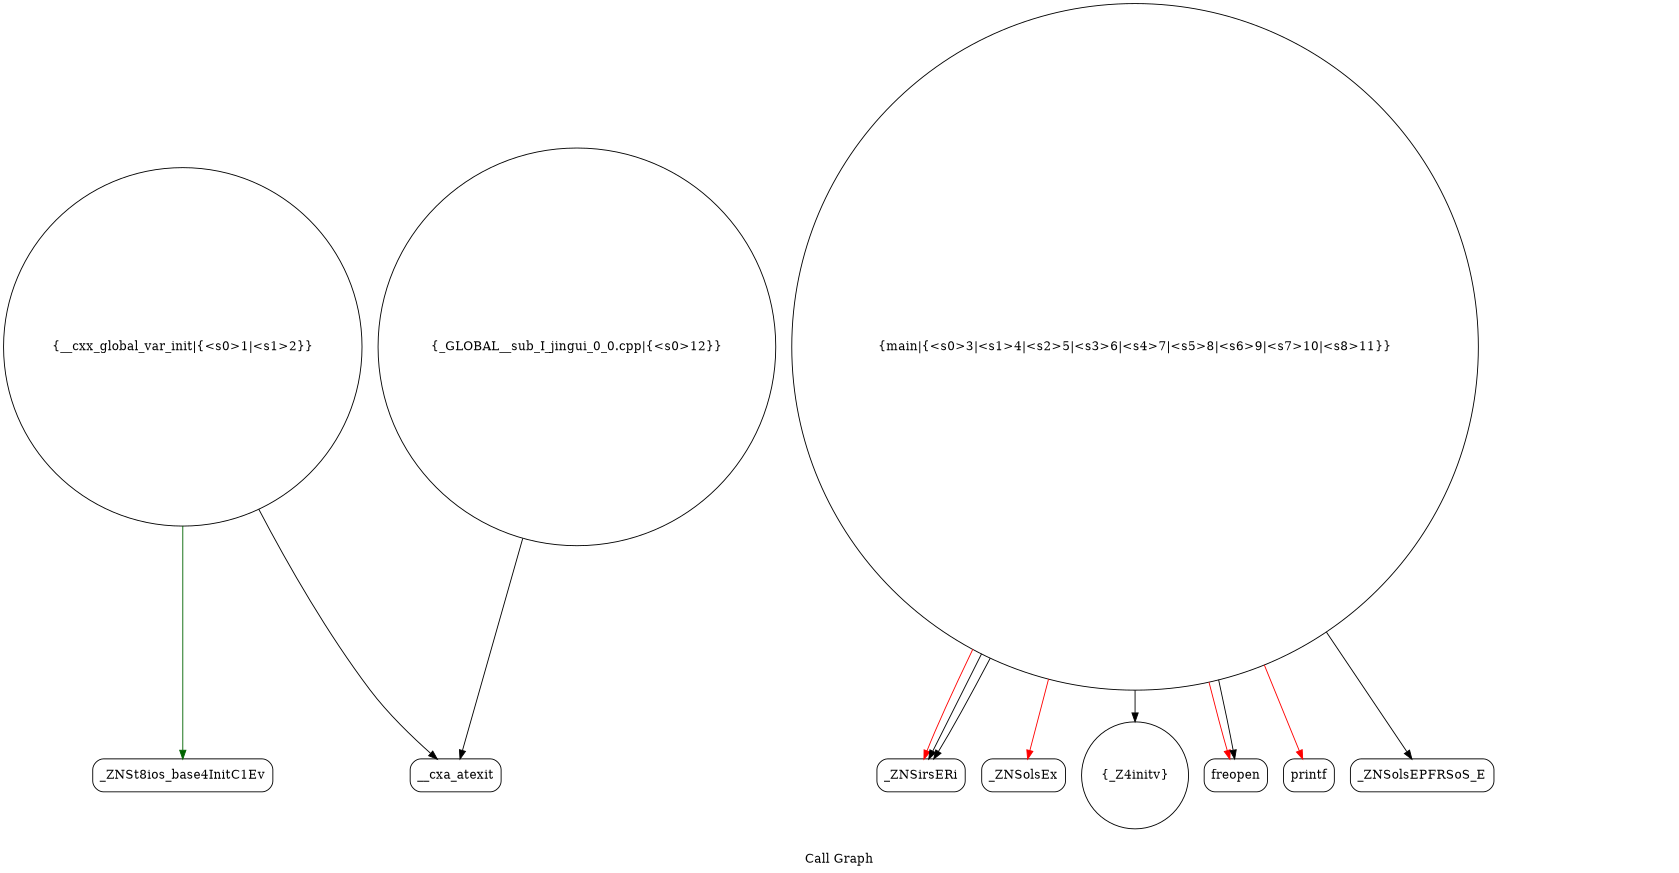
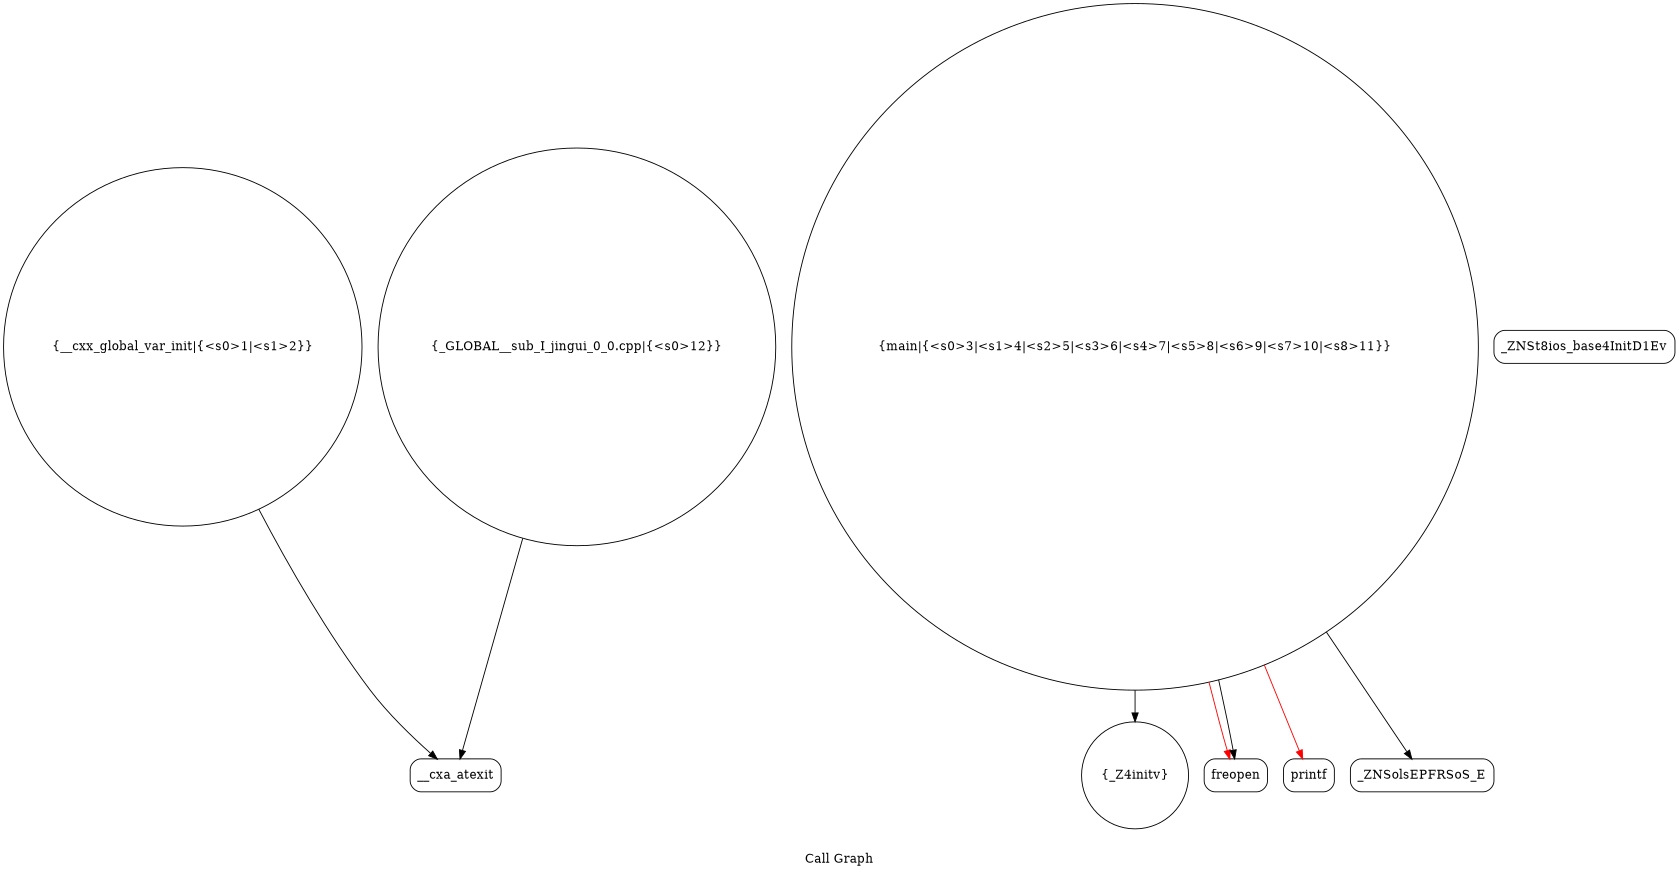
node "_ZNSt8ios_base4InitD1Ev": added
node "_ZNSt8ios_base4InitC1Ev": removed
node "_ZNSirsERi": removed
node "_ZNSolsEx": removed
